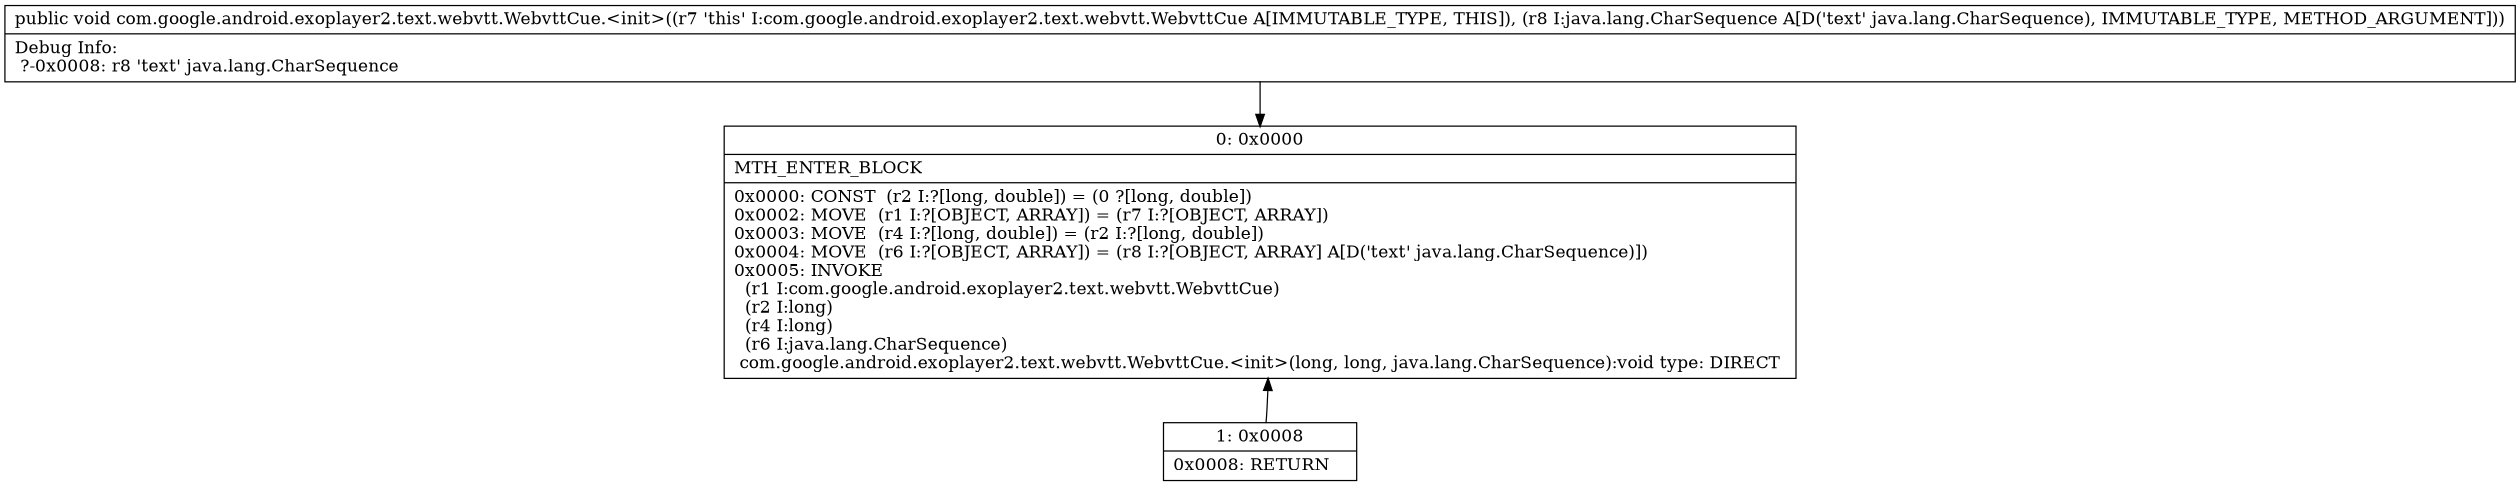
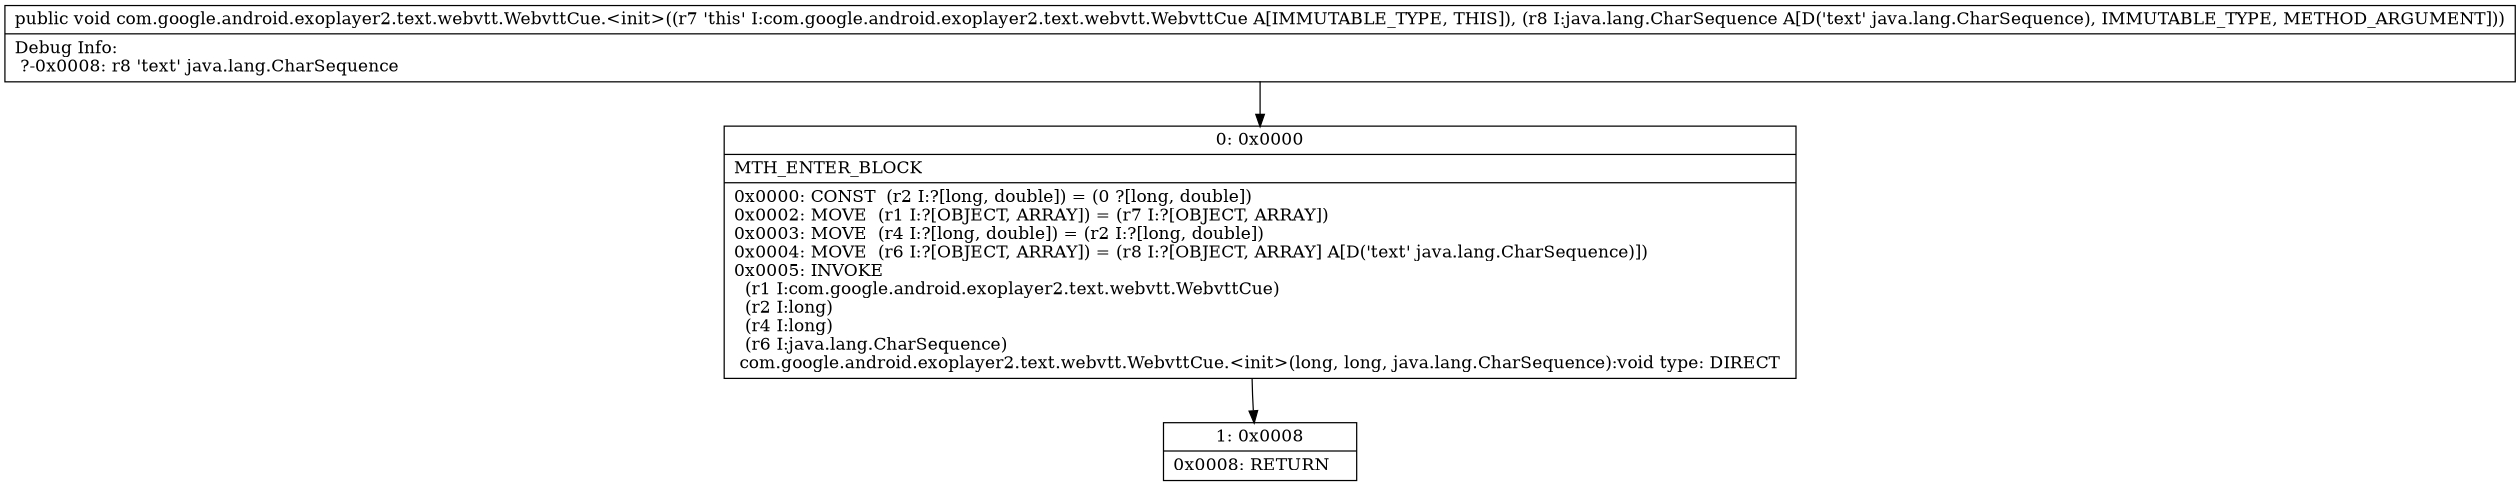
edge "1: 0x0008" -> "0: 0x0000": reversed
